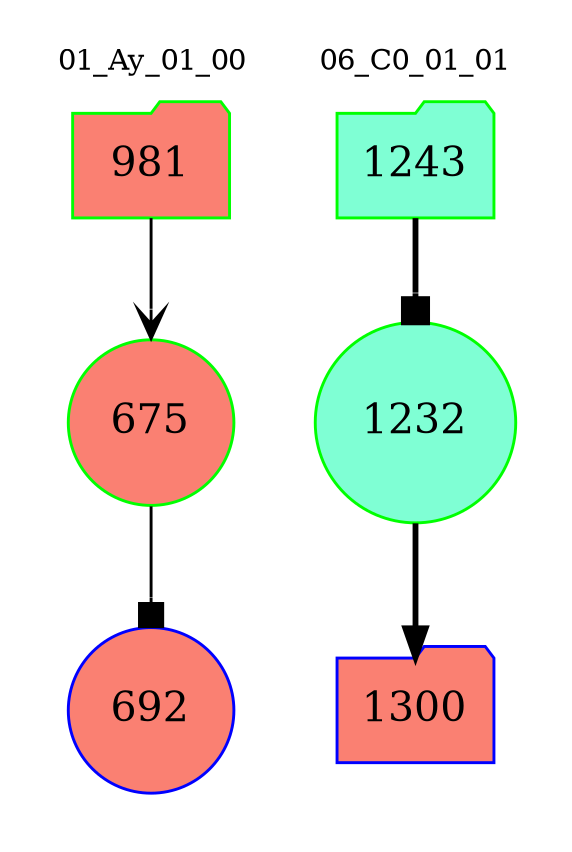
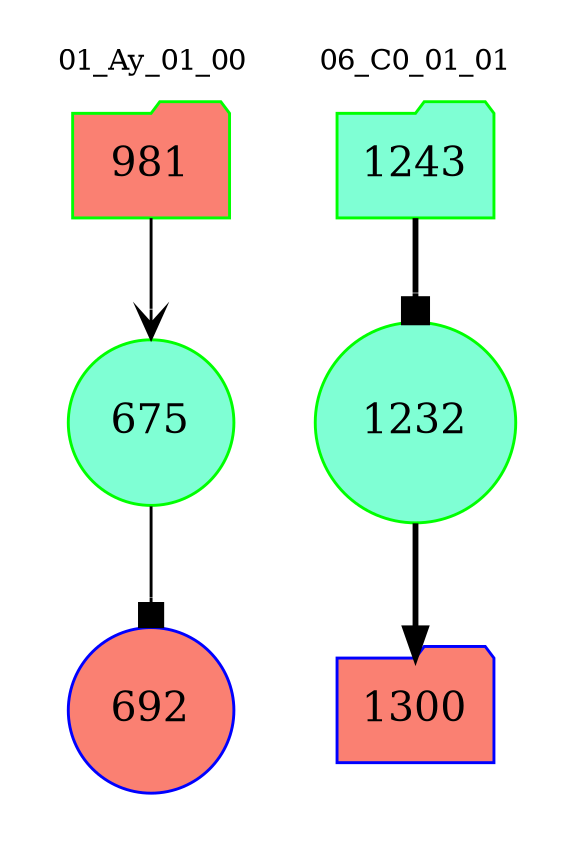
node "675": fillcolor salmon -> aquamarine
